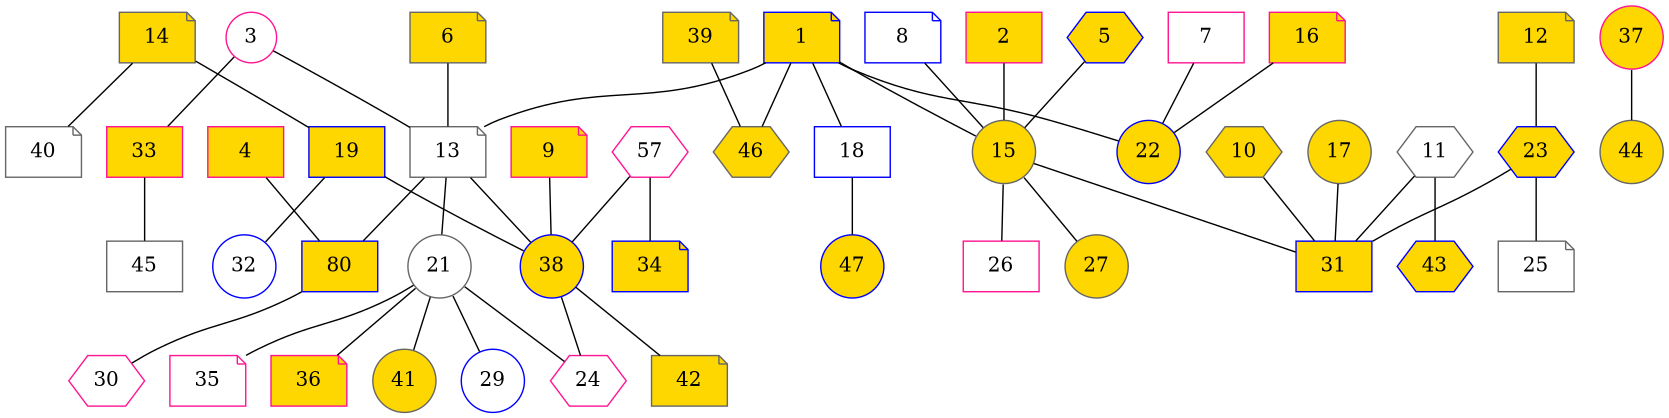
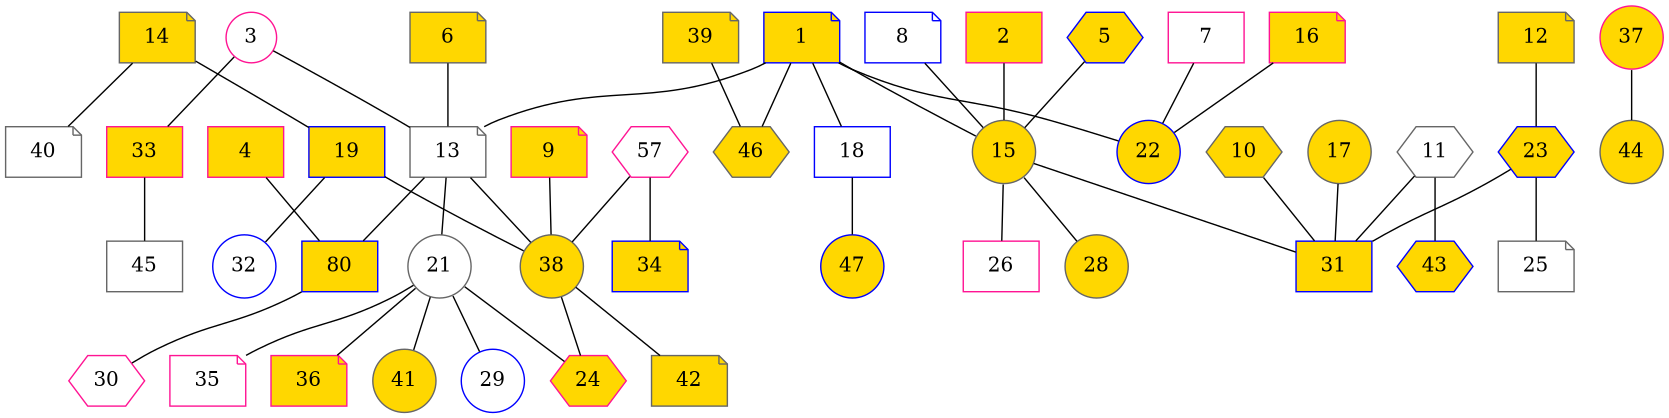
node "38": color blue -> gray40
node "27": label "27" -> "28"
node "24": fillcolor white -> gold
